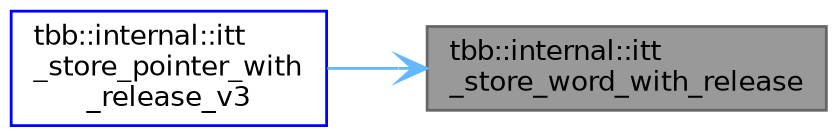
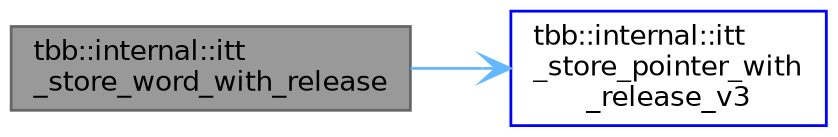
edge "tbb::internal::itt _store_pointer_with _release_v3" -> "tbb::internal::itt _store_word_with_release": reversed
